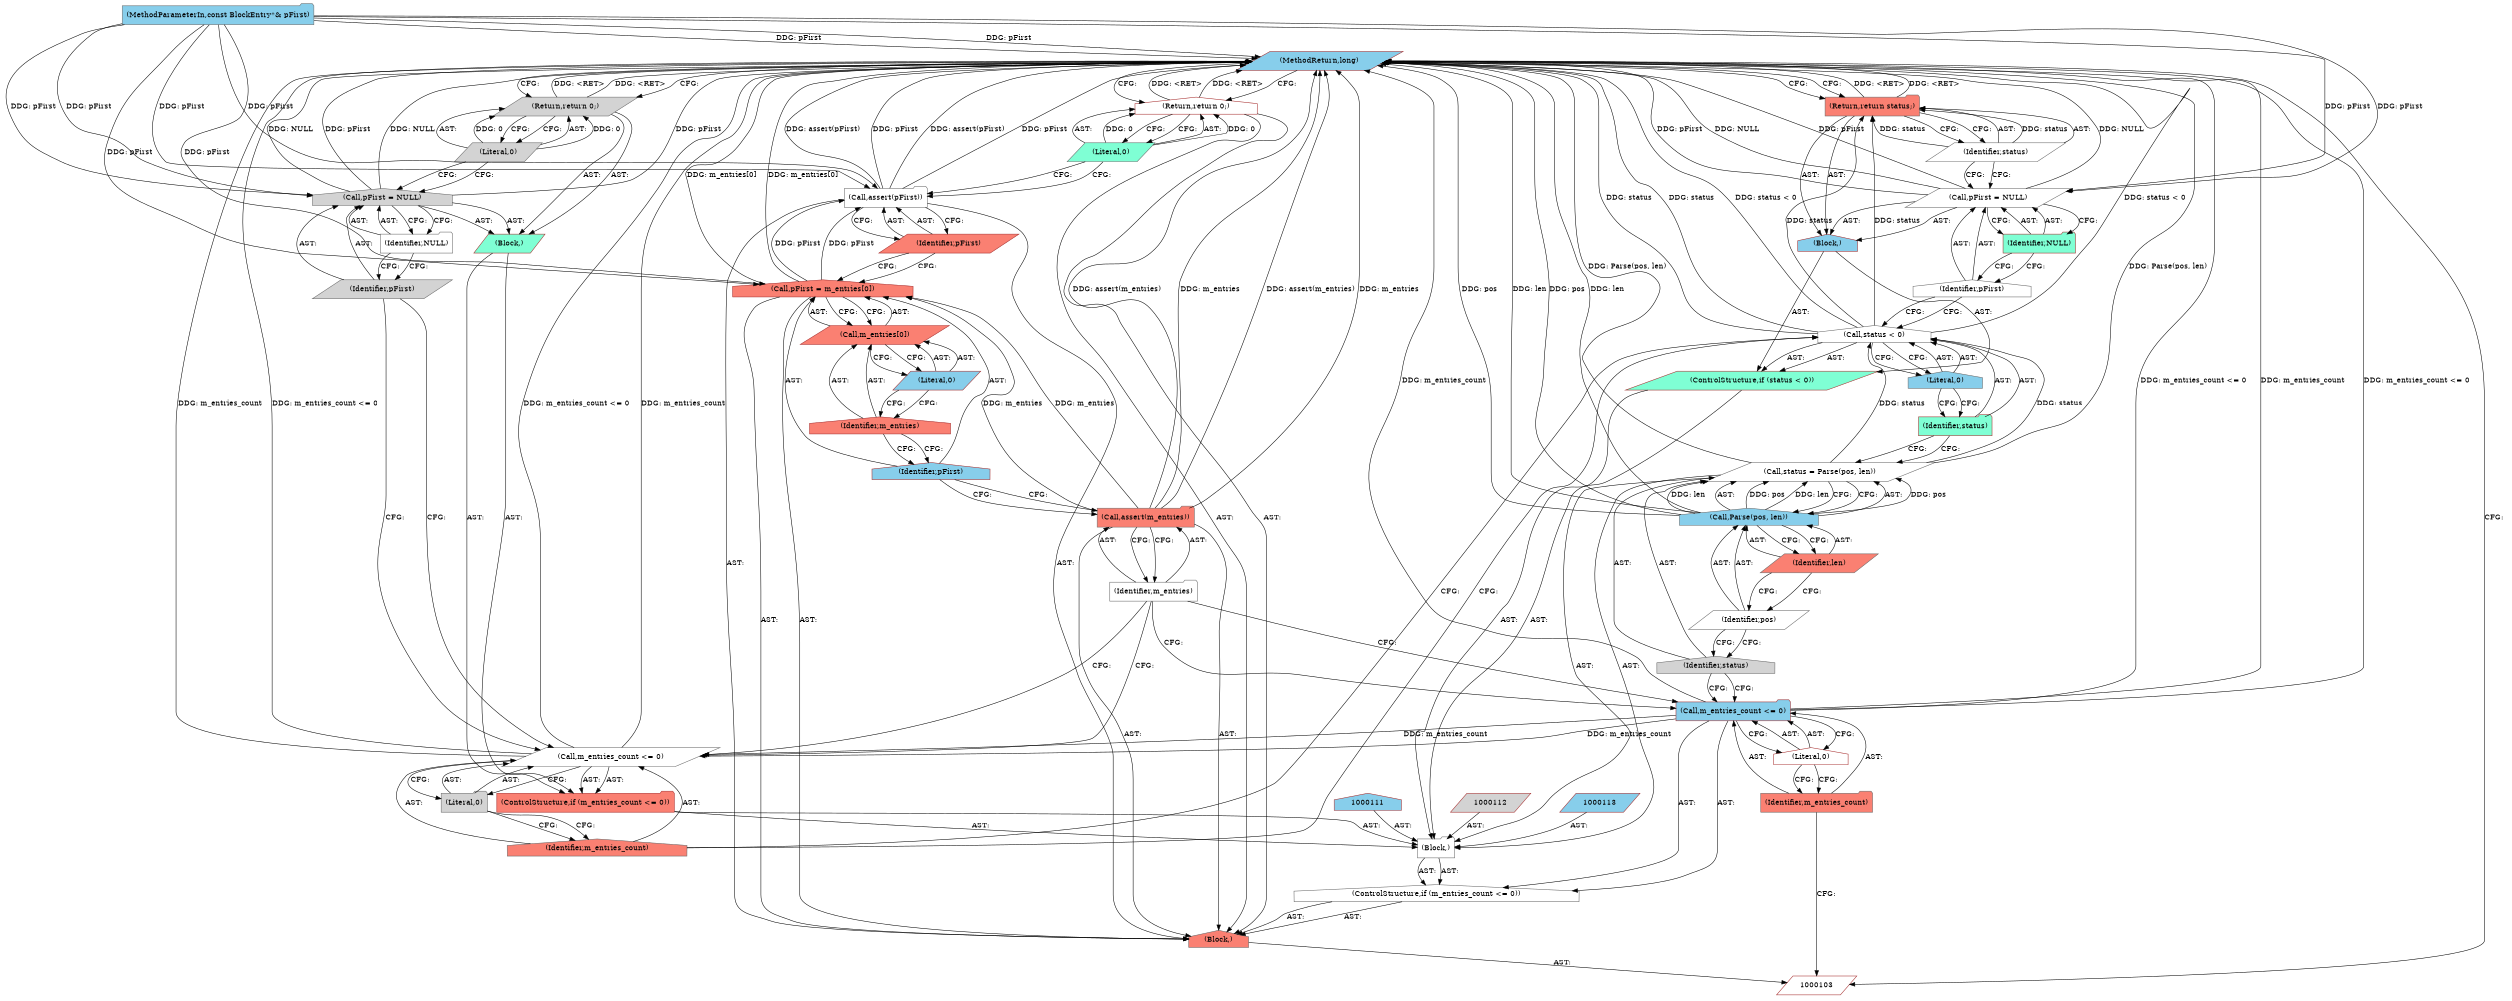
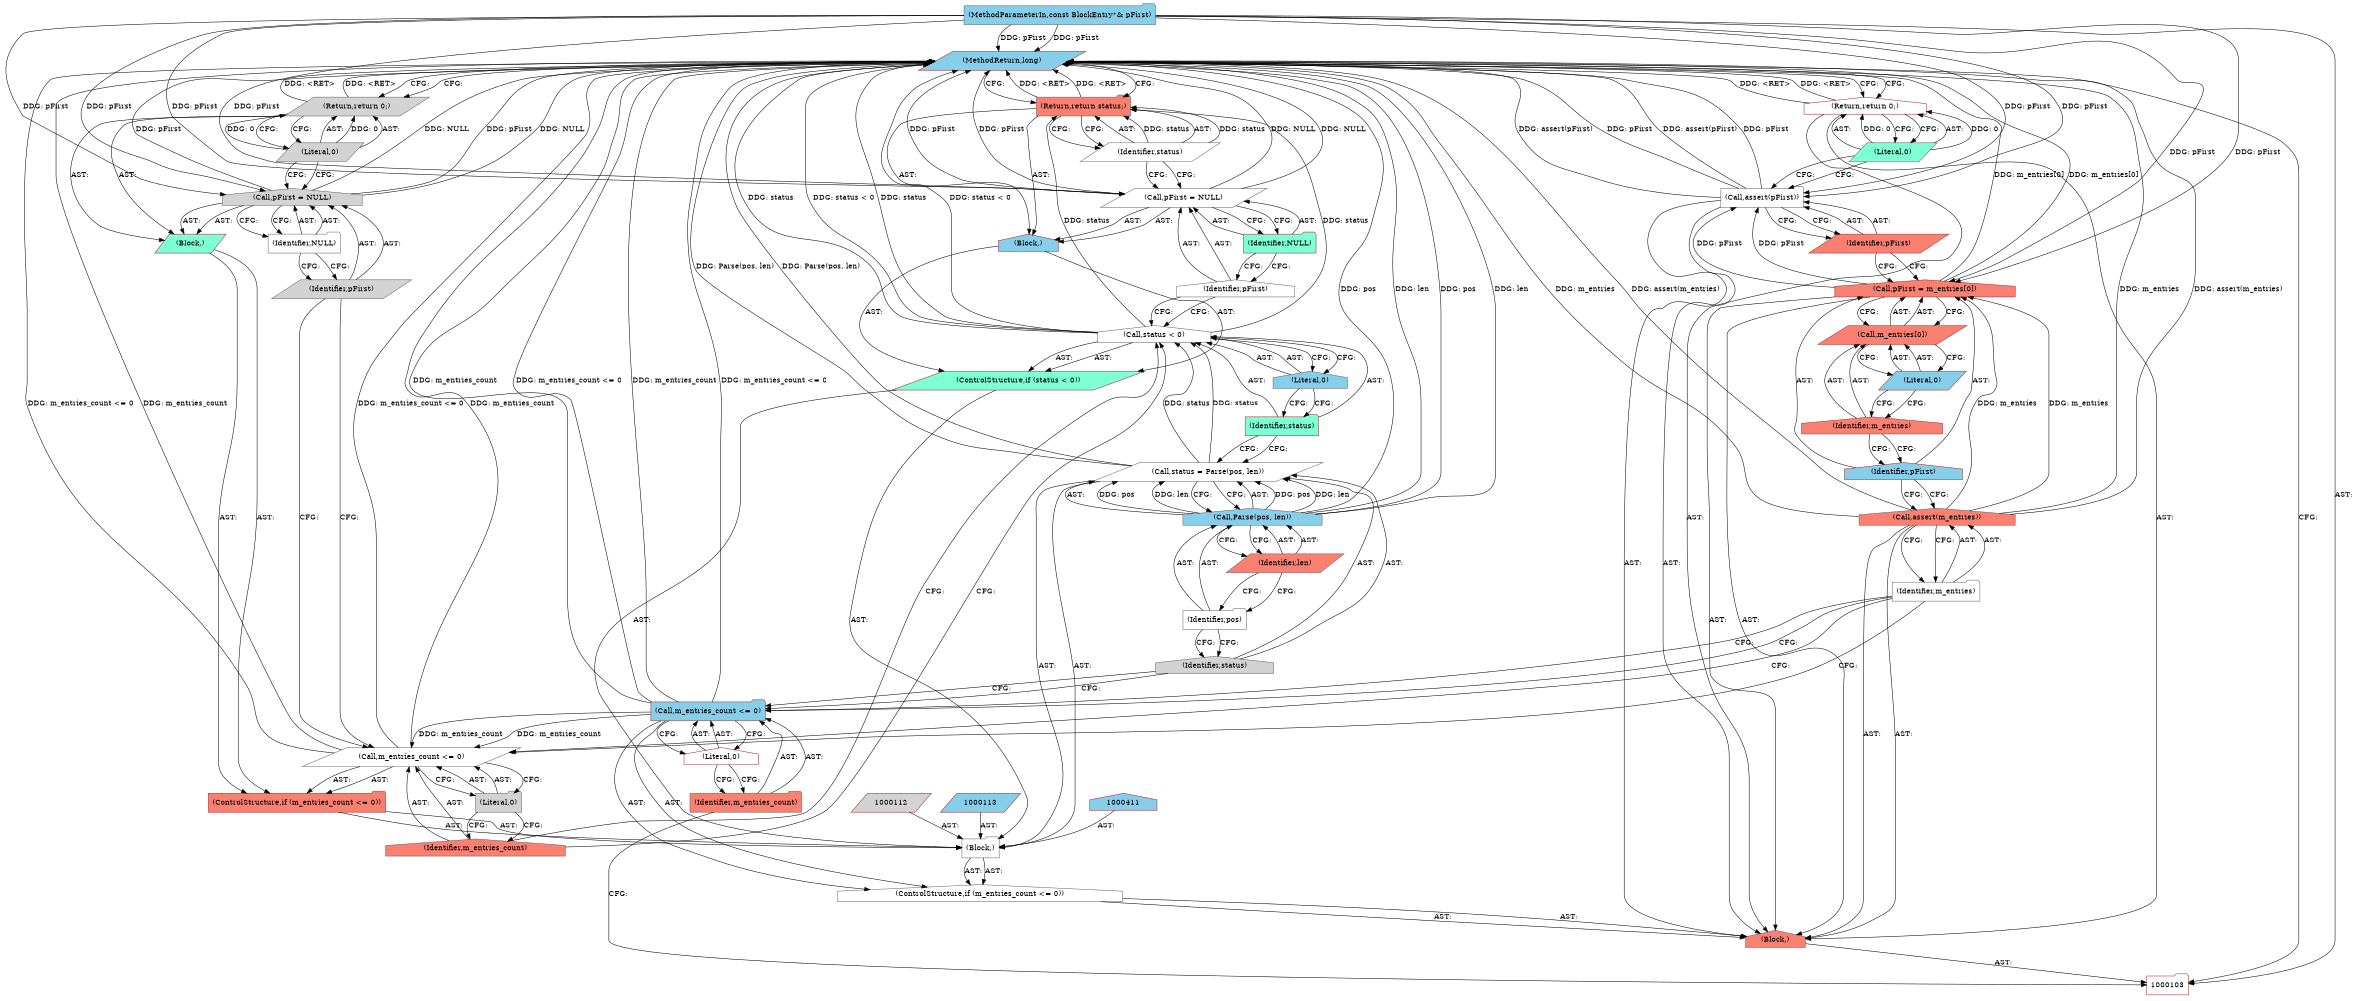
edge "(MethodParameterIn,const BlockEntry*& pFirst)" -> "1000103": added, label "AST:"
node "(Call,assert(m_entries))": shape folder -> house
node "(Identifier,pos)": shape parallelogram -> folder
node "1000111": label "1000111" -> "1000411"
node "1000103": shape parallelogram -> folder
